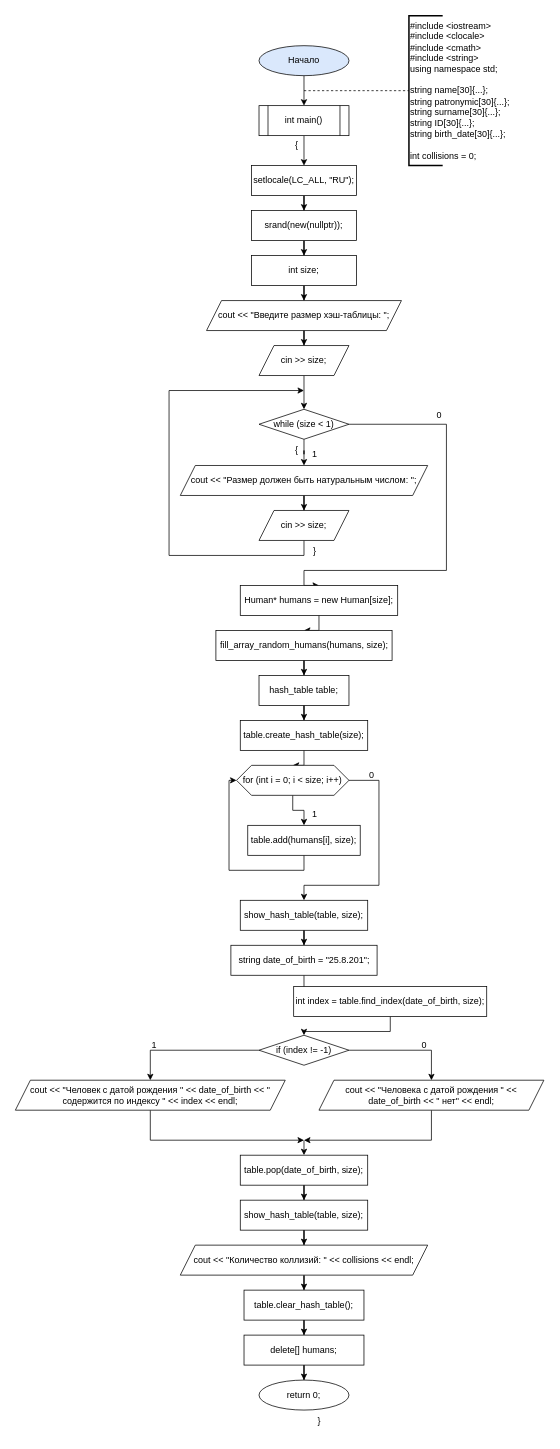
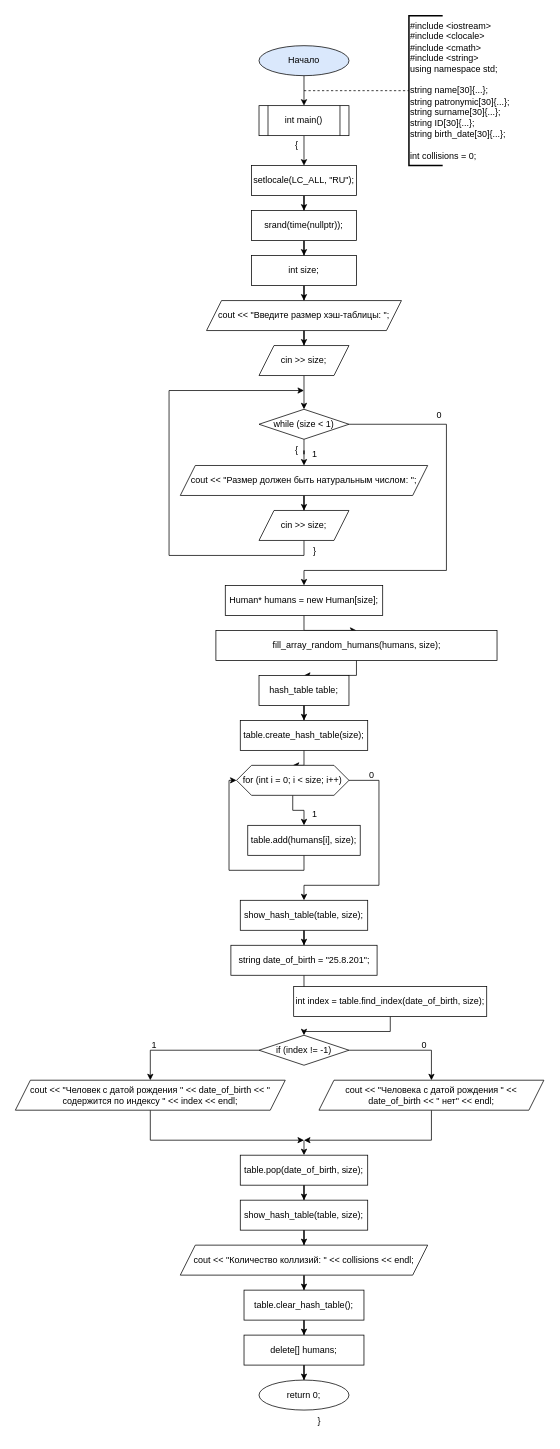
node "srand(new(nullptr));": label "srand(new(nullptr));" -> "srand(time(nullptr));"
node "Human* humans = new Human[size];": moved (319, 600) -> (304, 600)
node "fill_array_random_humans(humans, size);": size 176x30 -> 281x30
